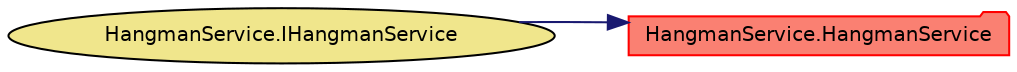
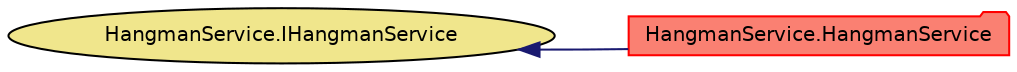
edge "HangmanService.IHangmanService" -> "HangmanService.HangmanService": reversed
